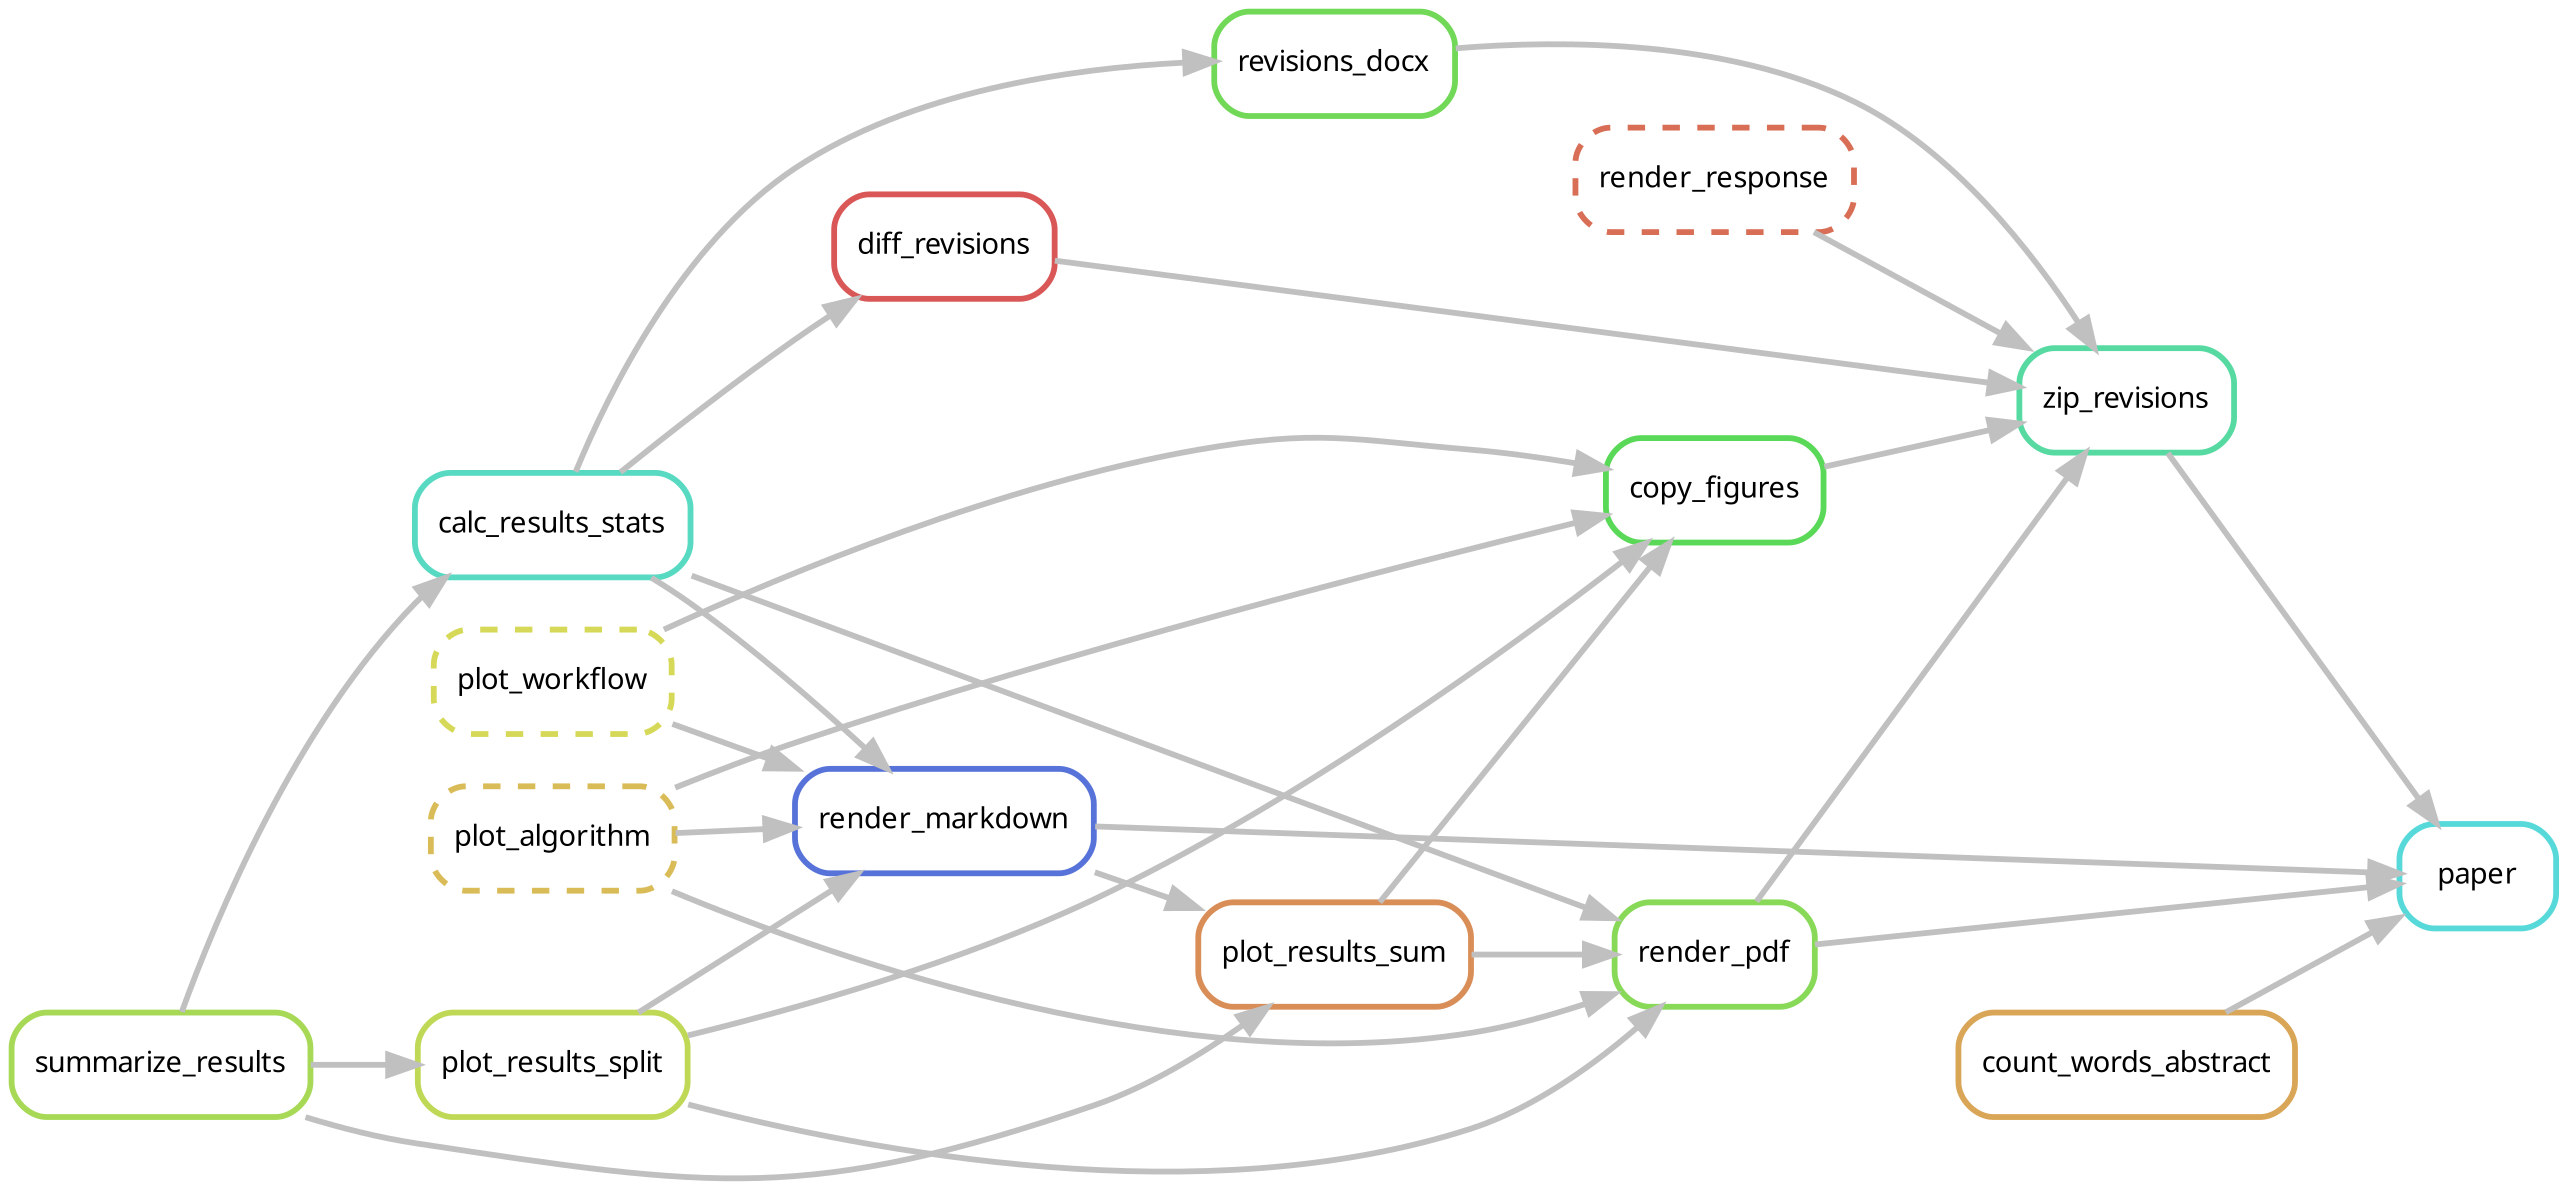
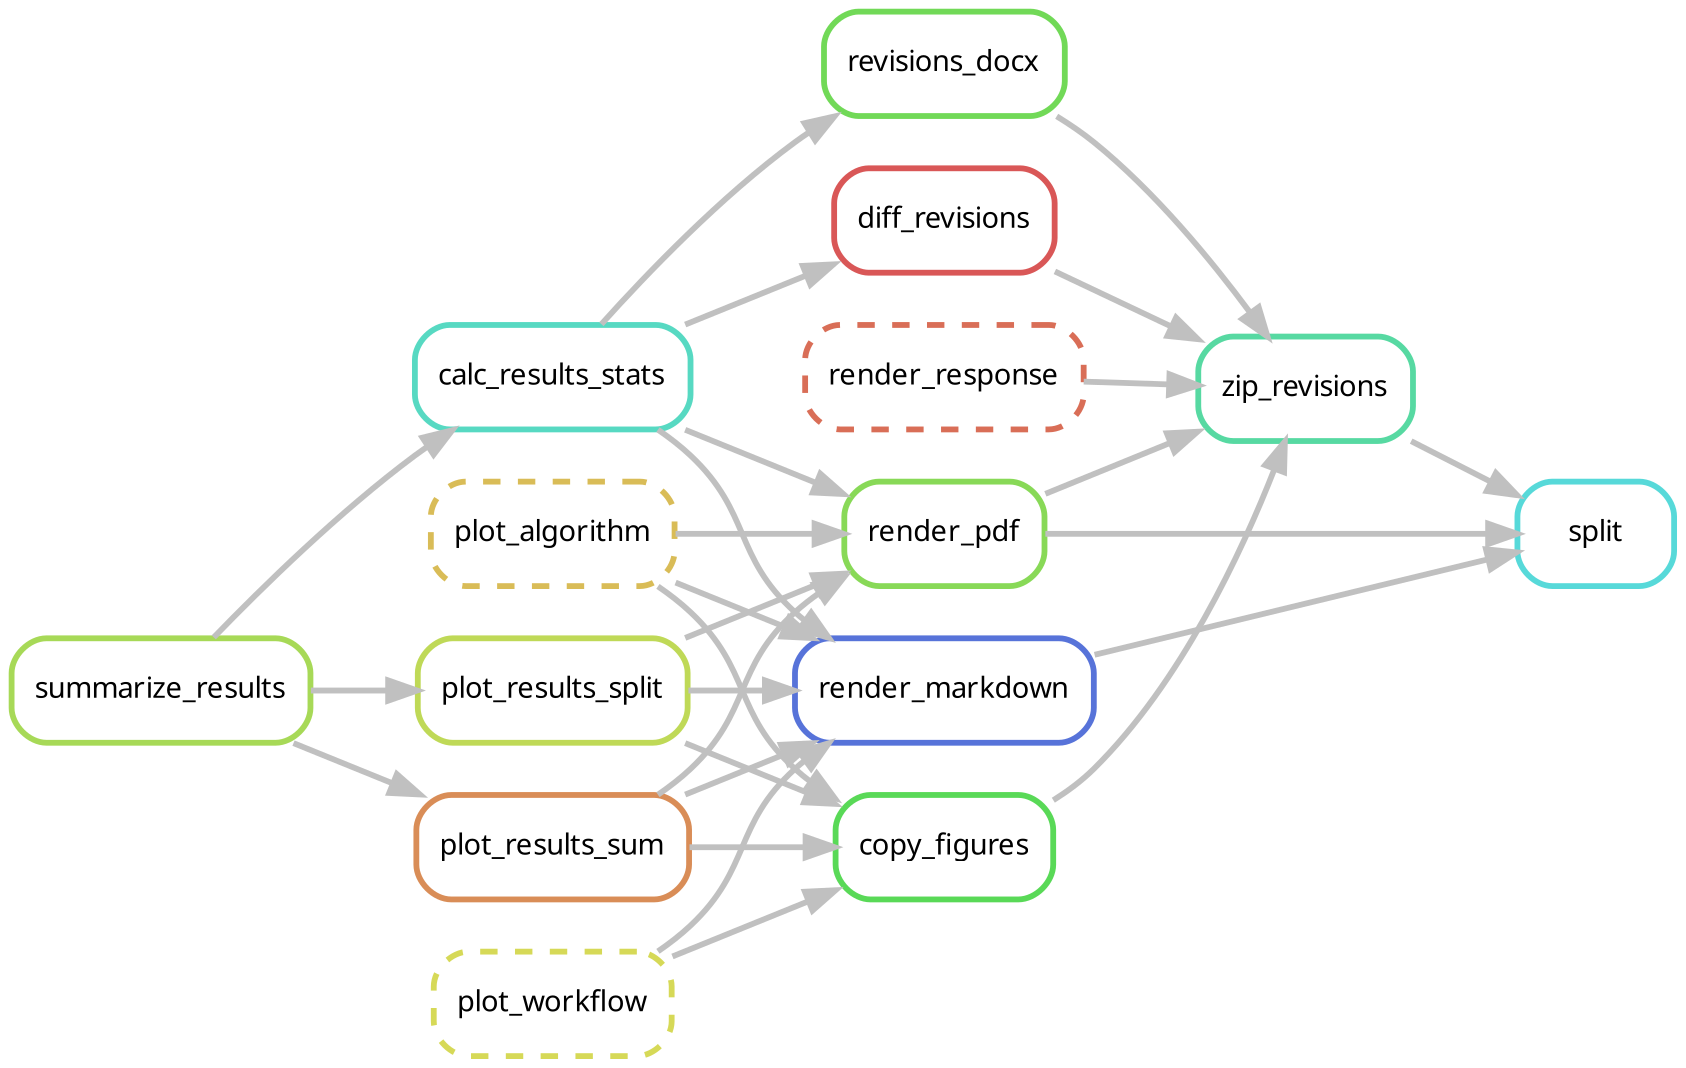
node "paper": label "paper" -> "split"
edge "render_markdown" -> "plot_results_sum": reversed
node "count_words_abstract": removed
